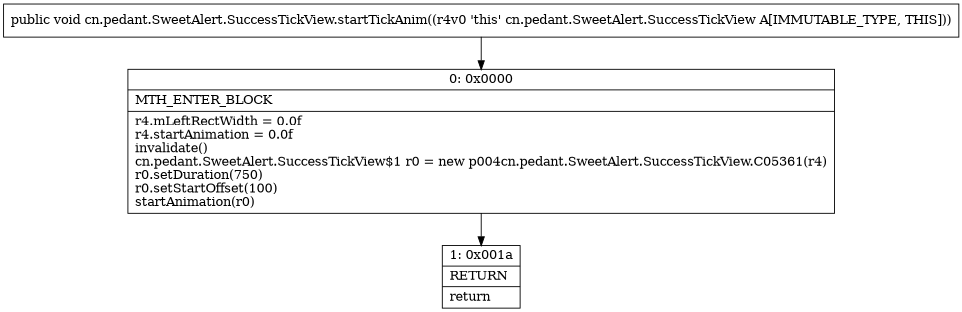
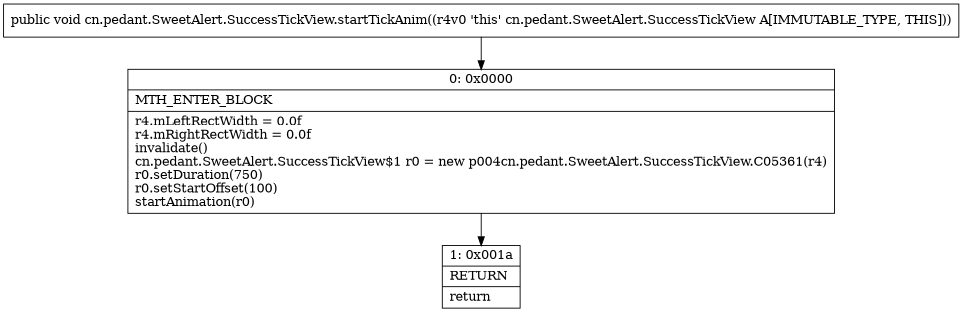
node "0: 0x0000": text "r4.startAnimation = 0.0f" -> "r4.mRightRectWidth = 0.0f"
